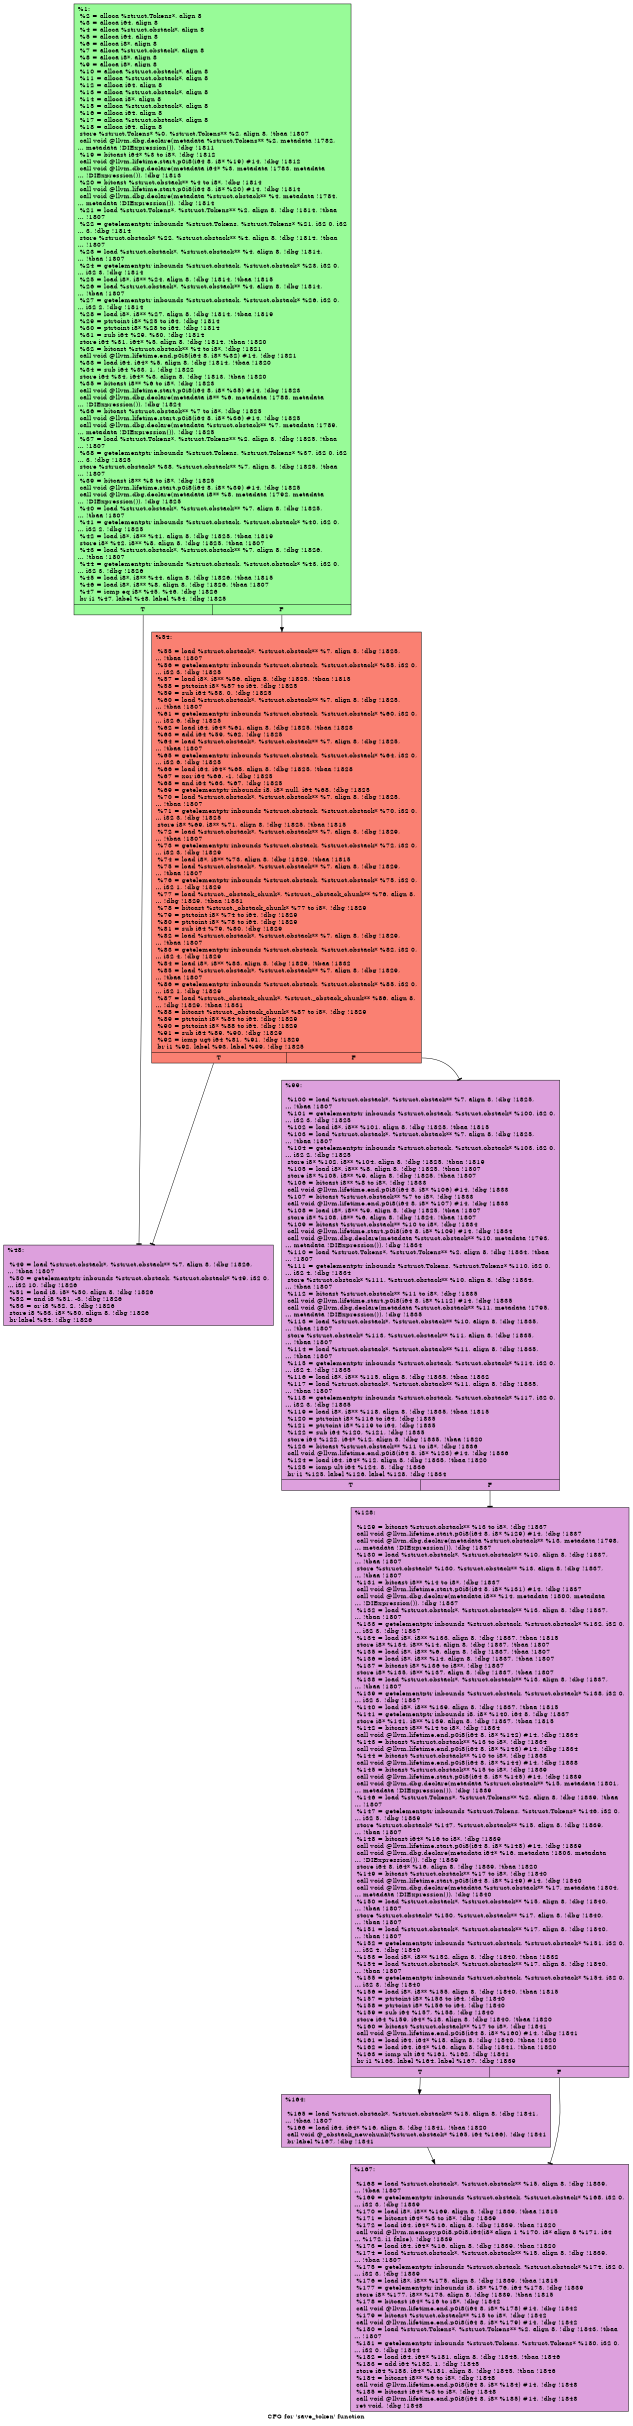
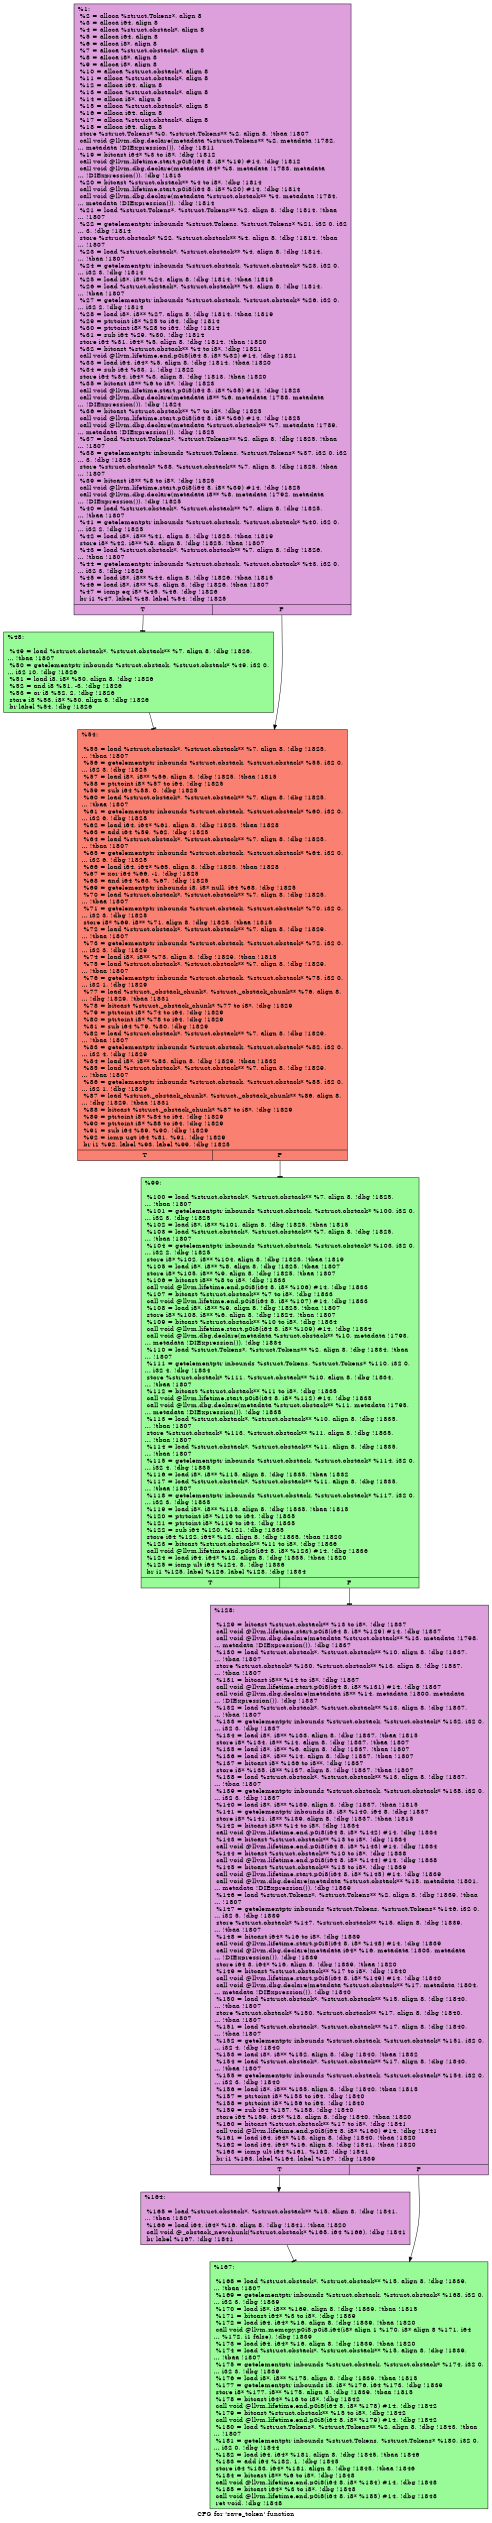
node "%1:": fillcolor palegreen -> plum
edge "%54:" -> "%48:": reversed
node "%48:": fillcolor plum -> palegreen
node "%99:": fillcolor plum -> palegreen
edge "%128:" -> "%167:": arrowhead tee -> normal
edge "%164:" -> "%167:": arrowhead normal -> tee
node "%167:": fillcolor plum -> palegreen
